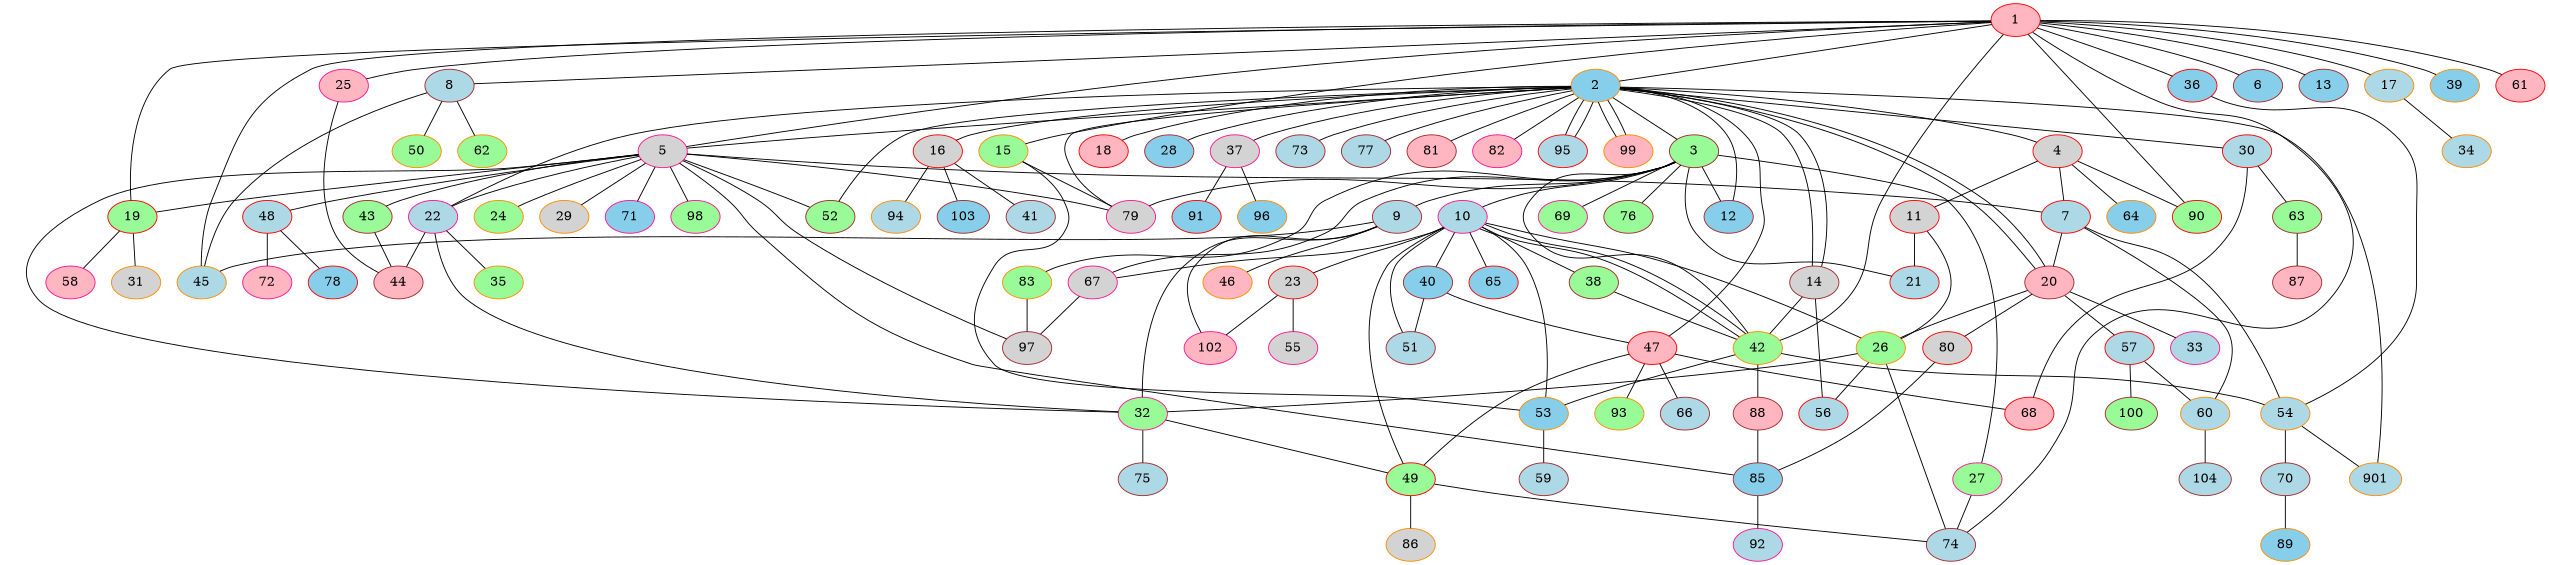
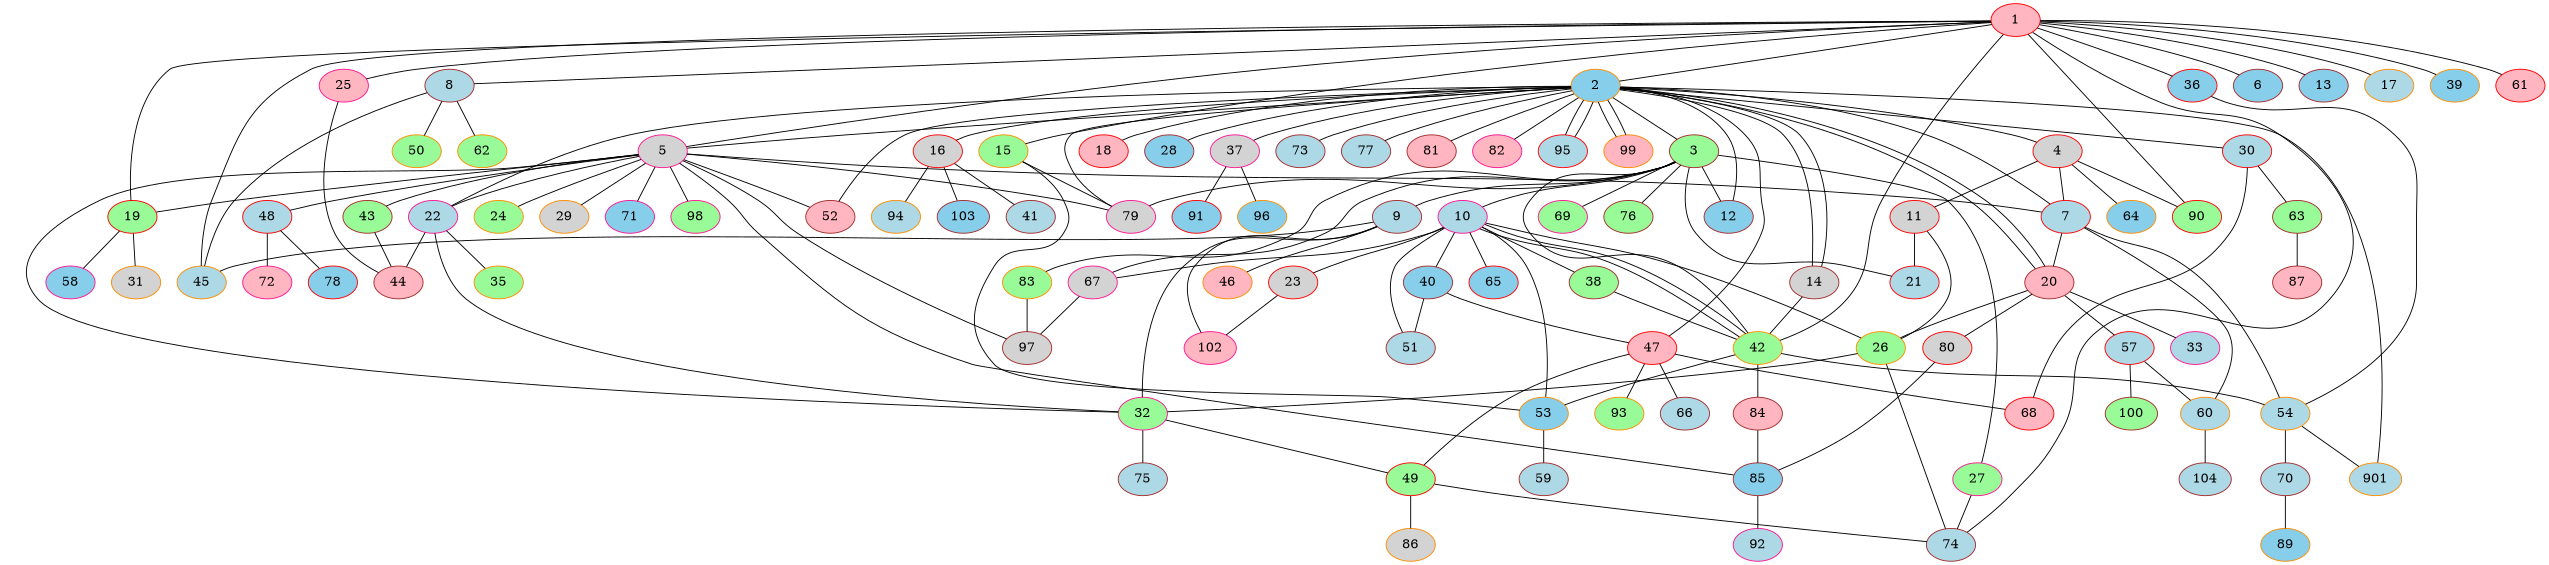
edge "2" -- "7": added
node "34": removed
node "52": fillcolor palegreen -> lightpink
node "58": fillcolor lightpink -> skyblue
edge "10" -- "49": removed
node "55": removed
node "88": label "88" -> "84"
node "56": removed
